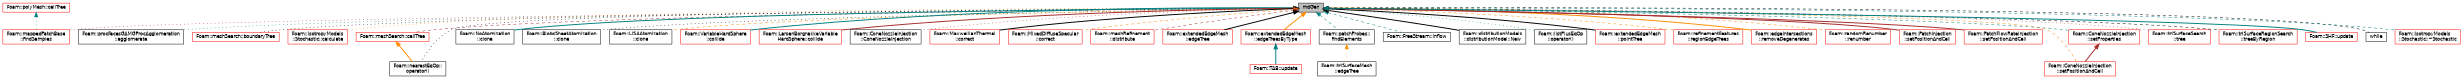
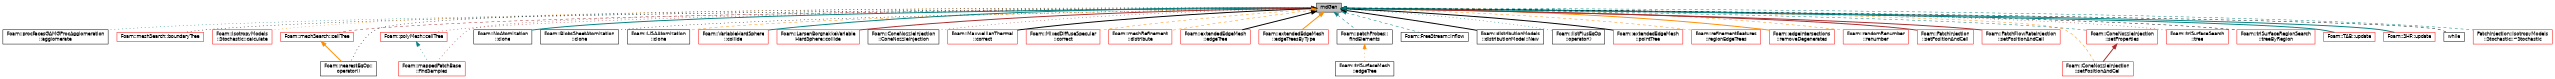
edge "Foam::polyMesh::cellTree" -> "rndGen": added
edge "Foam::meshRefinement ::distribute" -> "rndGen": color brown -> darkorange
node "Foam::IsotropyModels ::Stochastic::~Stochastic": label "Foam::IsotropyModels ::Stochastic::~Stochastic" -> "PatchInjection::IsotropyModels ::Stochastic::~Stochastic"
edge "Foam::TAB::update" -> "Foam::extendedEdgeMesh ::edgeTreesByType": now "Foam::TAB::update" -> "rndGen"
